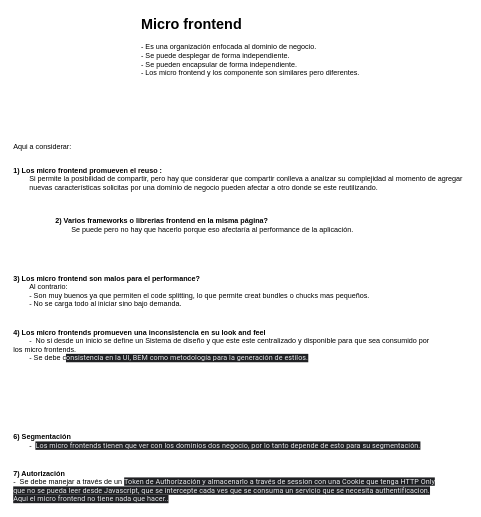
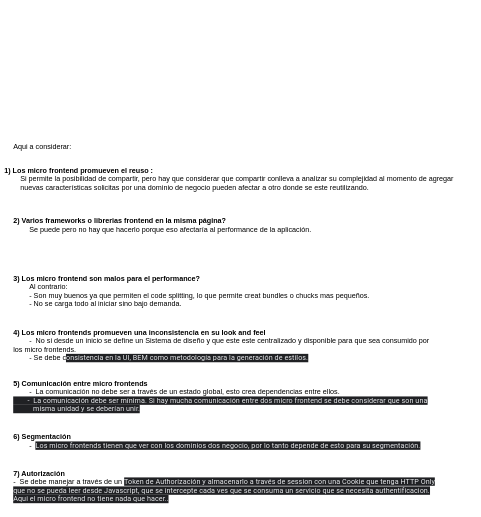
node "Micro frontend- Es una organización enfocada al dominio de negocio. - Se puede desplegar de forma independiente. - Se pueden encapsular de forma independiente. - Los micro frontend y los componente son similares pero diferentes.": removed
node "1) Los micro frontend promueven el reuso : Si permite la posibilidad de compartir, pero hay que considerar que compartir conlleva a analizar su complejidad al momento de agregar nuevas características solicitas por una dominio de negocio pueden afectar a otro donde se este reutilizando.": moved (240, 179) -> (231, 179)
node "2) Varios frameworks o librerias frontend en la misma página? Se puede pero no hay que hacerlo porque eso afectaría al performance de la aplicación.": moved (231, 225) -> (189, 225)
node "5) Comunicación entre micro frontends - La comunicación no debe ser a través de un estado global, esto crea dependencias entre ellos. - La comunicación debe ser mínima. Si hay mucha comunicación entre dos micro frontend se debe considerar que son una misma unidad y se deberían unir.": added
